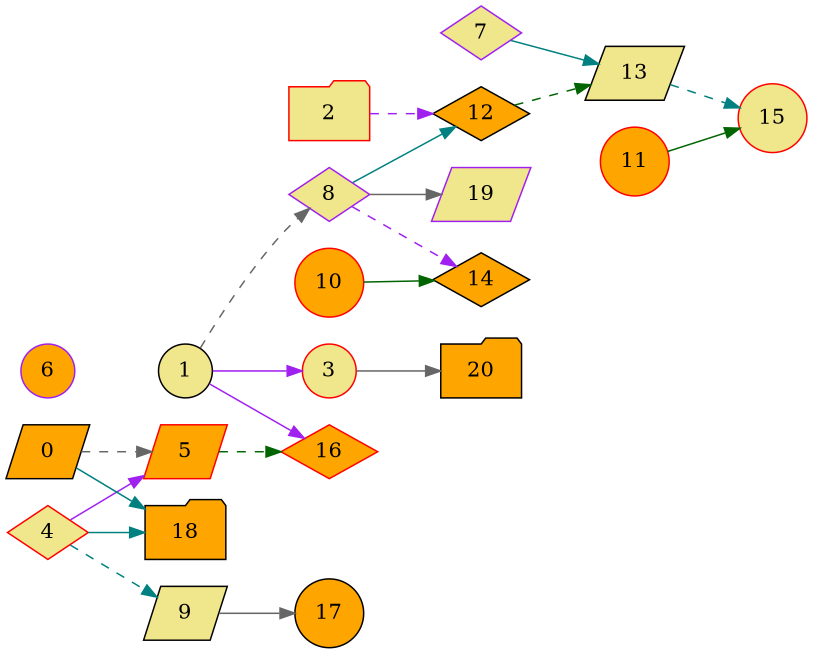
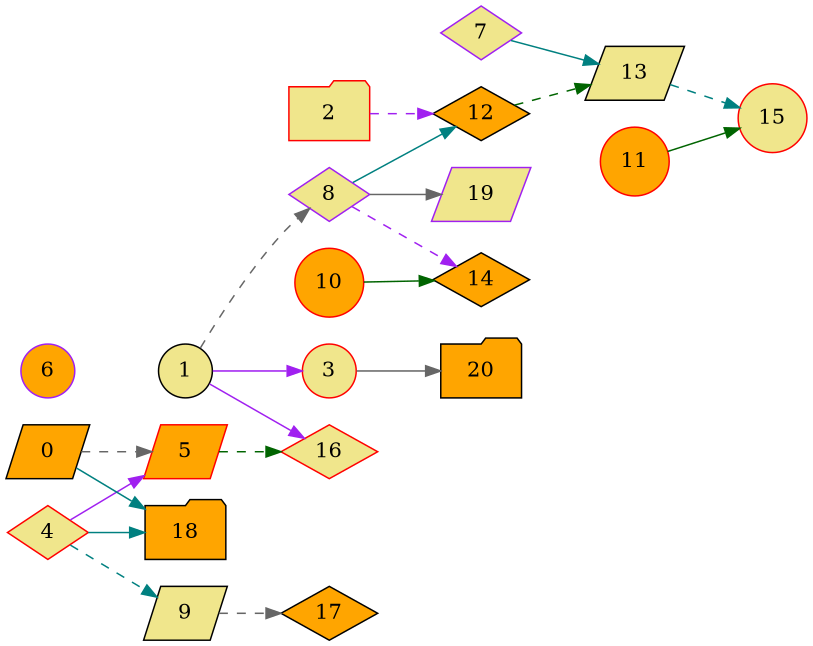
node "16": fillcolor orange -> khaki
edge "9" -> "17": style solid -> dashed
node "17": shape circle -> diamond
